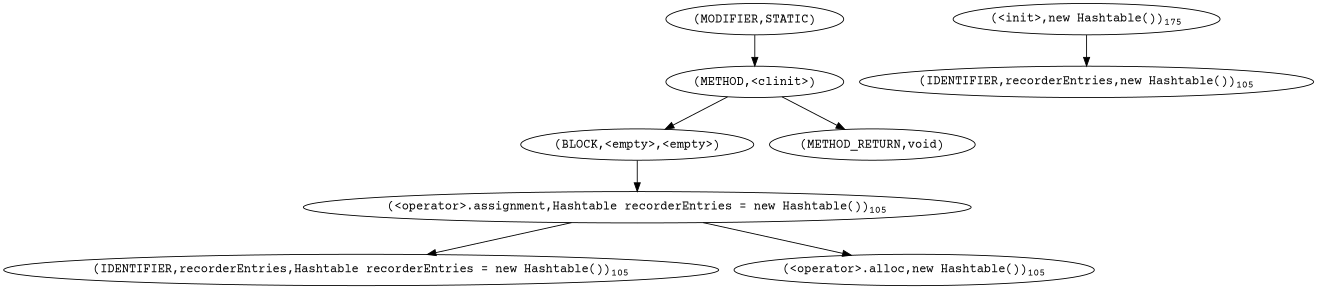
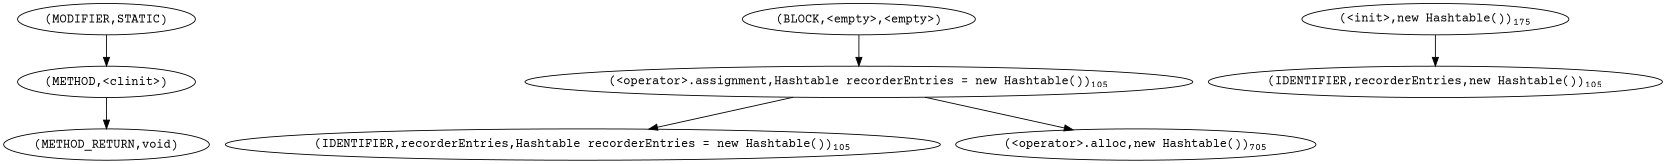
edge "(METHOD,<clinit>)" -> "(BLOCK,<empty>,<empty>)": removed
node "(<operator>.alloc,new Hashtable())": text "105" -> "705"
